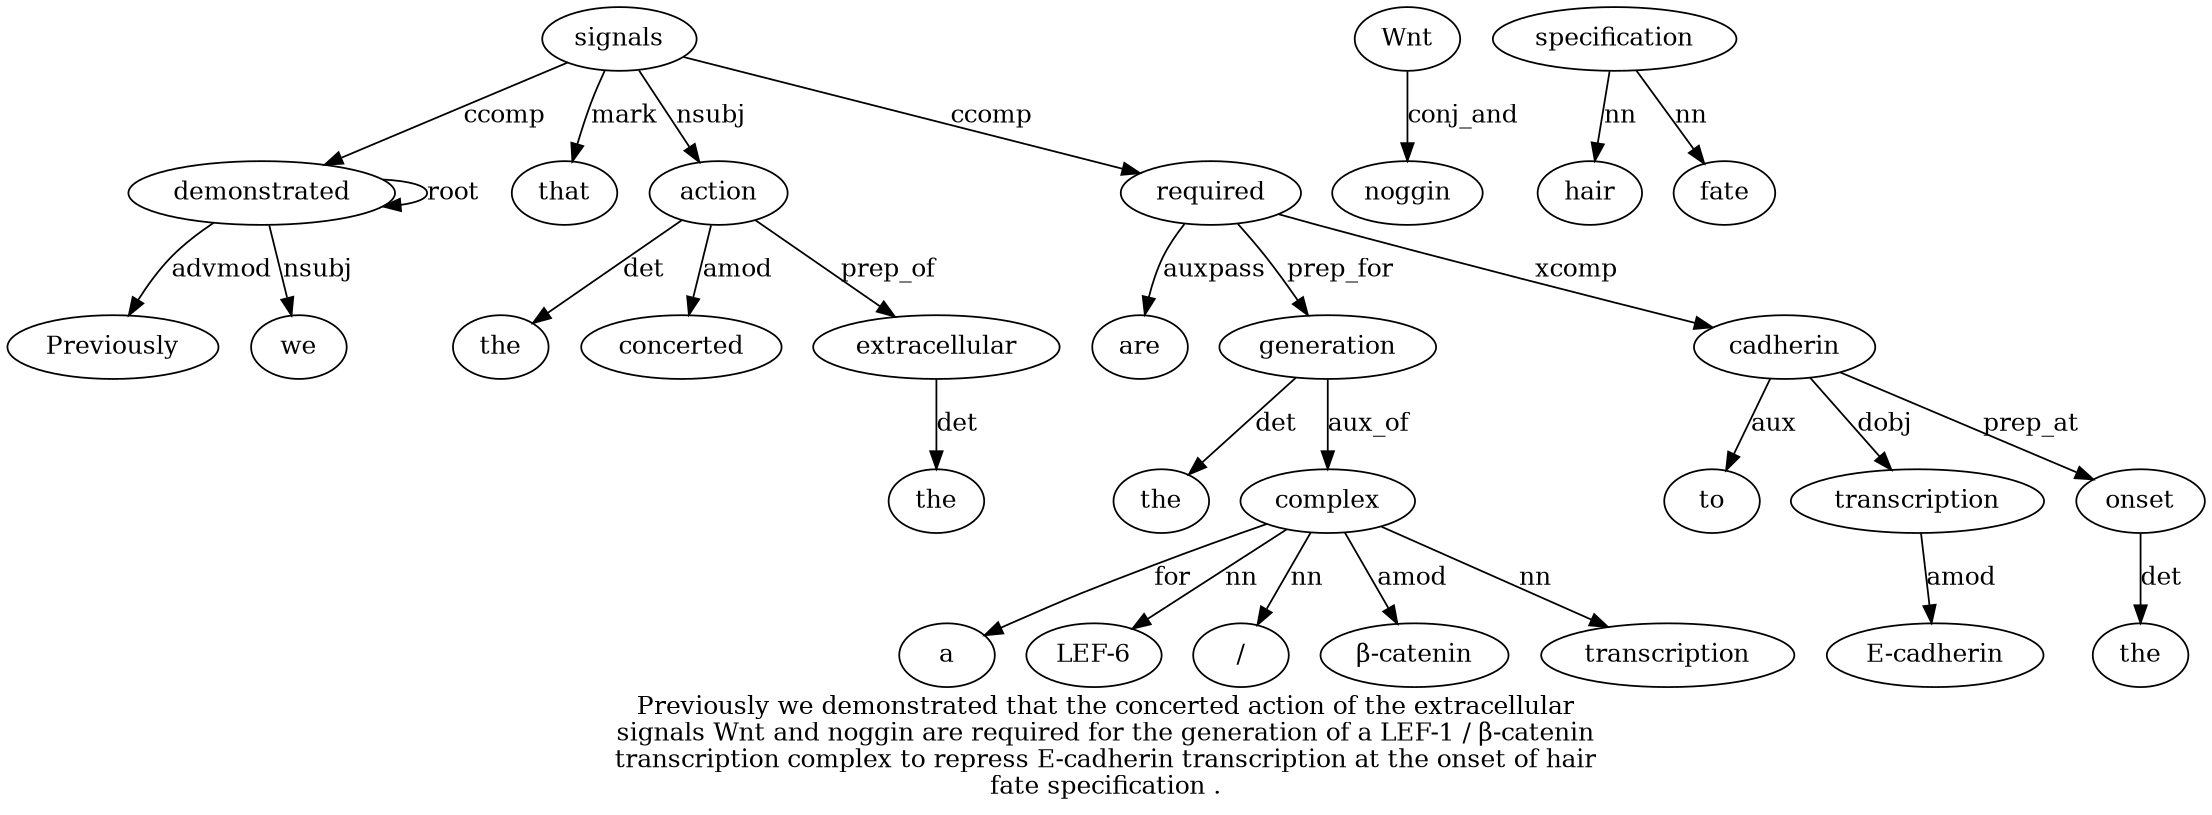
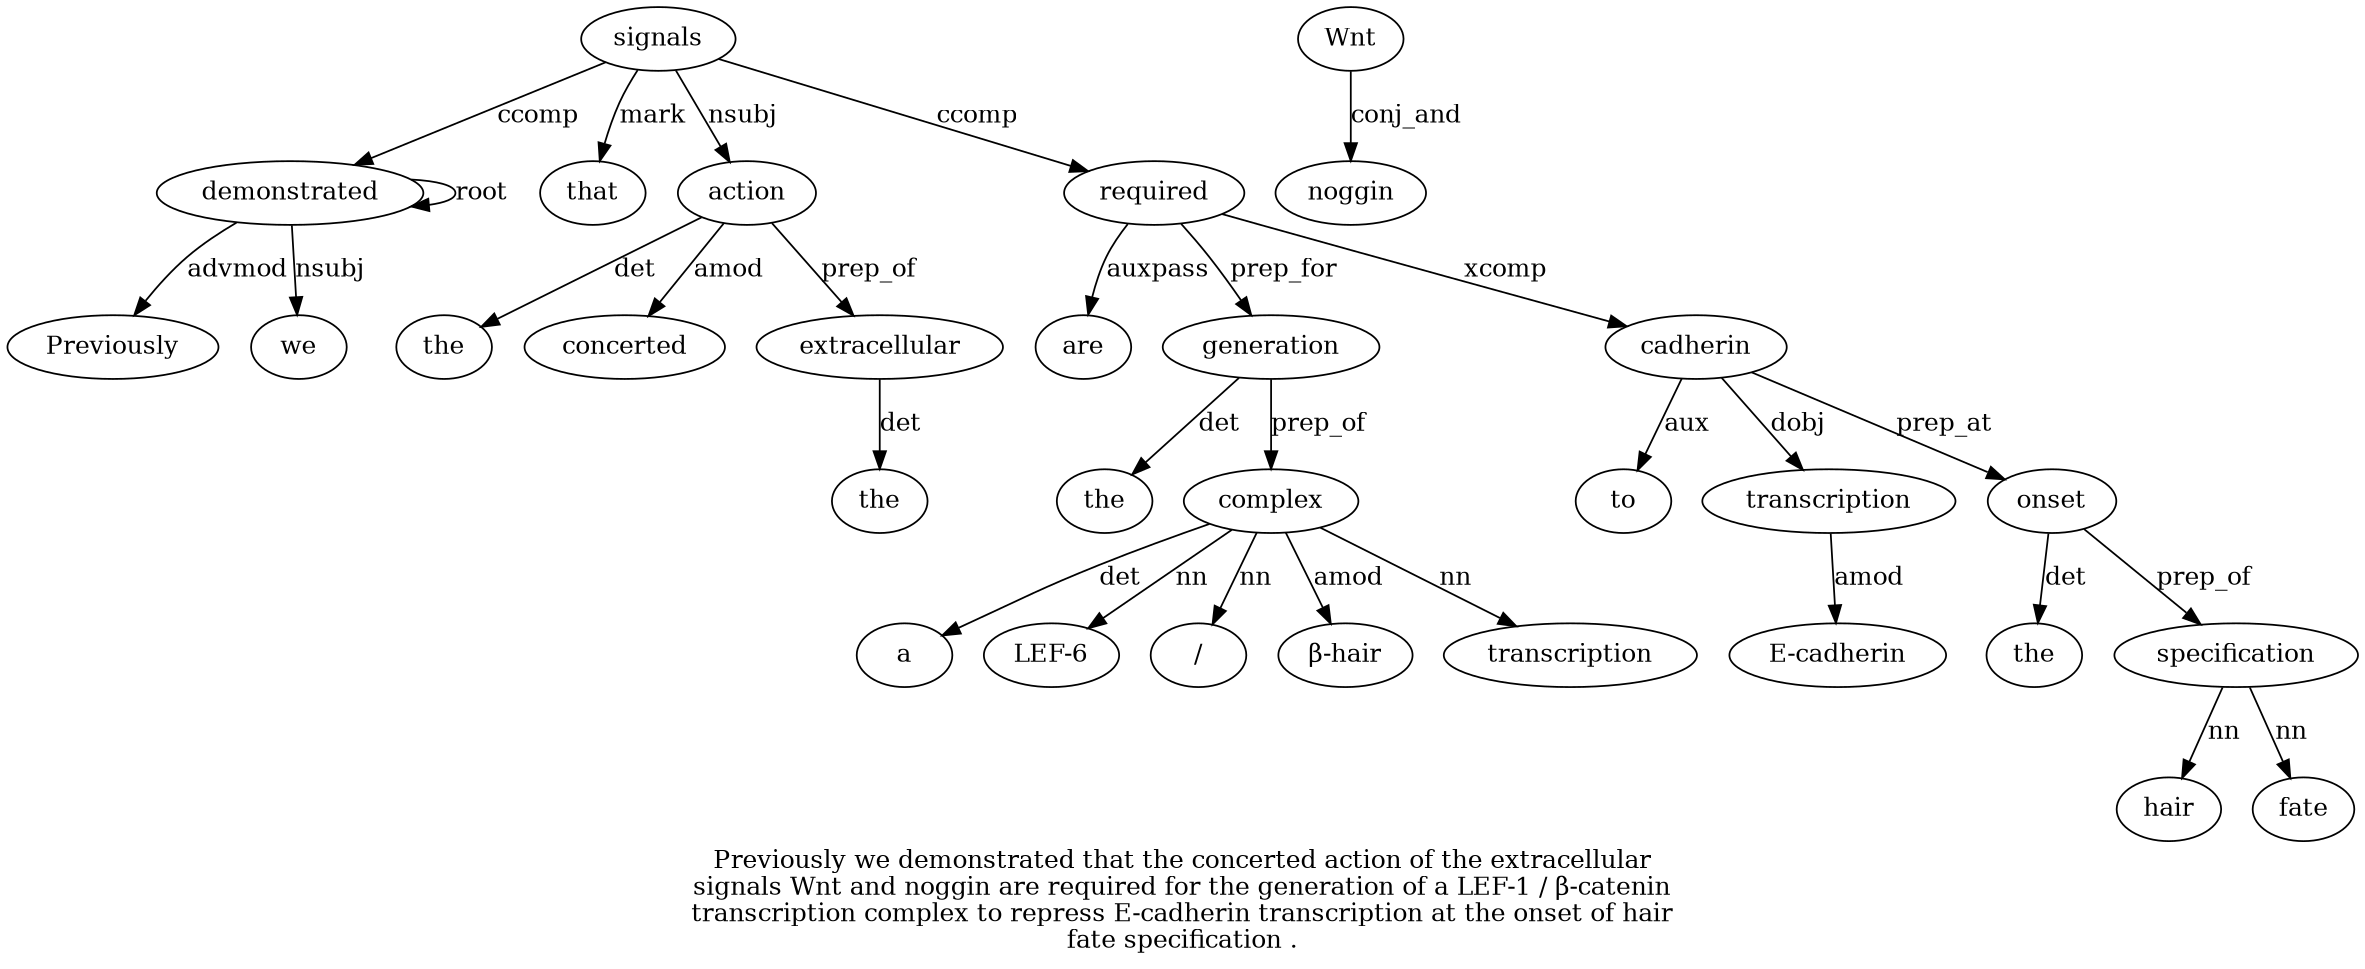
edge "generation" -> "complex": label "aux_of" -> "prep_of"
edge "onset" -> "specification": added, label "prep_of"
edge "complex" -> "a": label "for" -> "det"
node "β-catenin": label "β-catenin" -> "β-hair"
